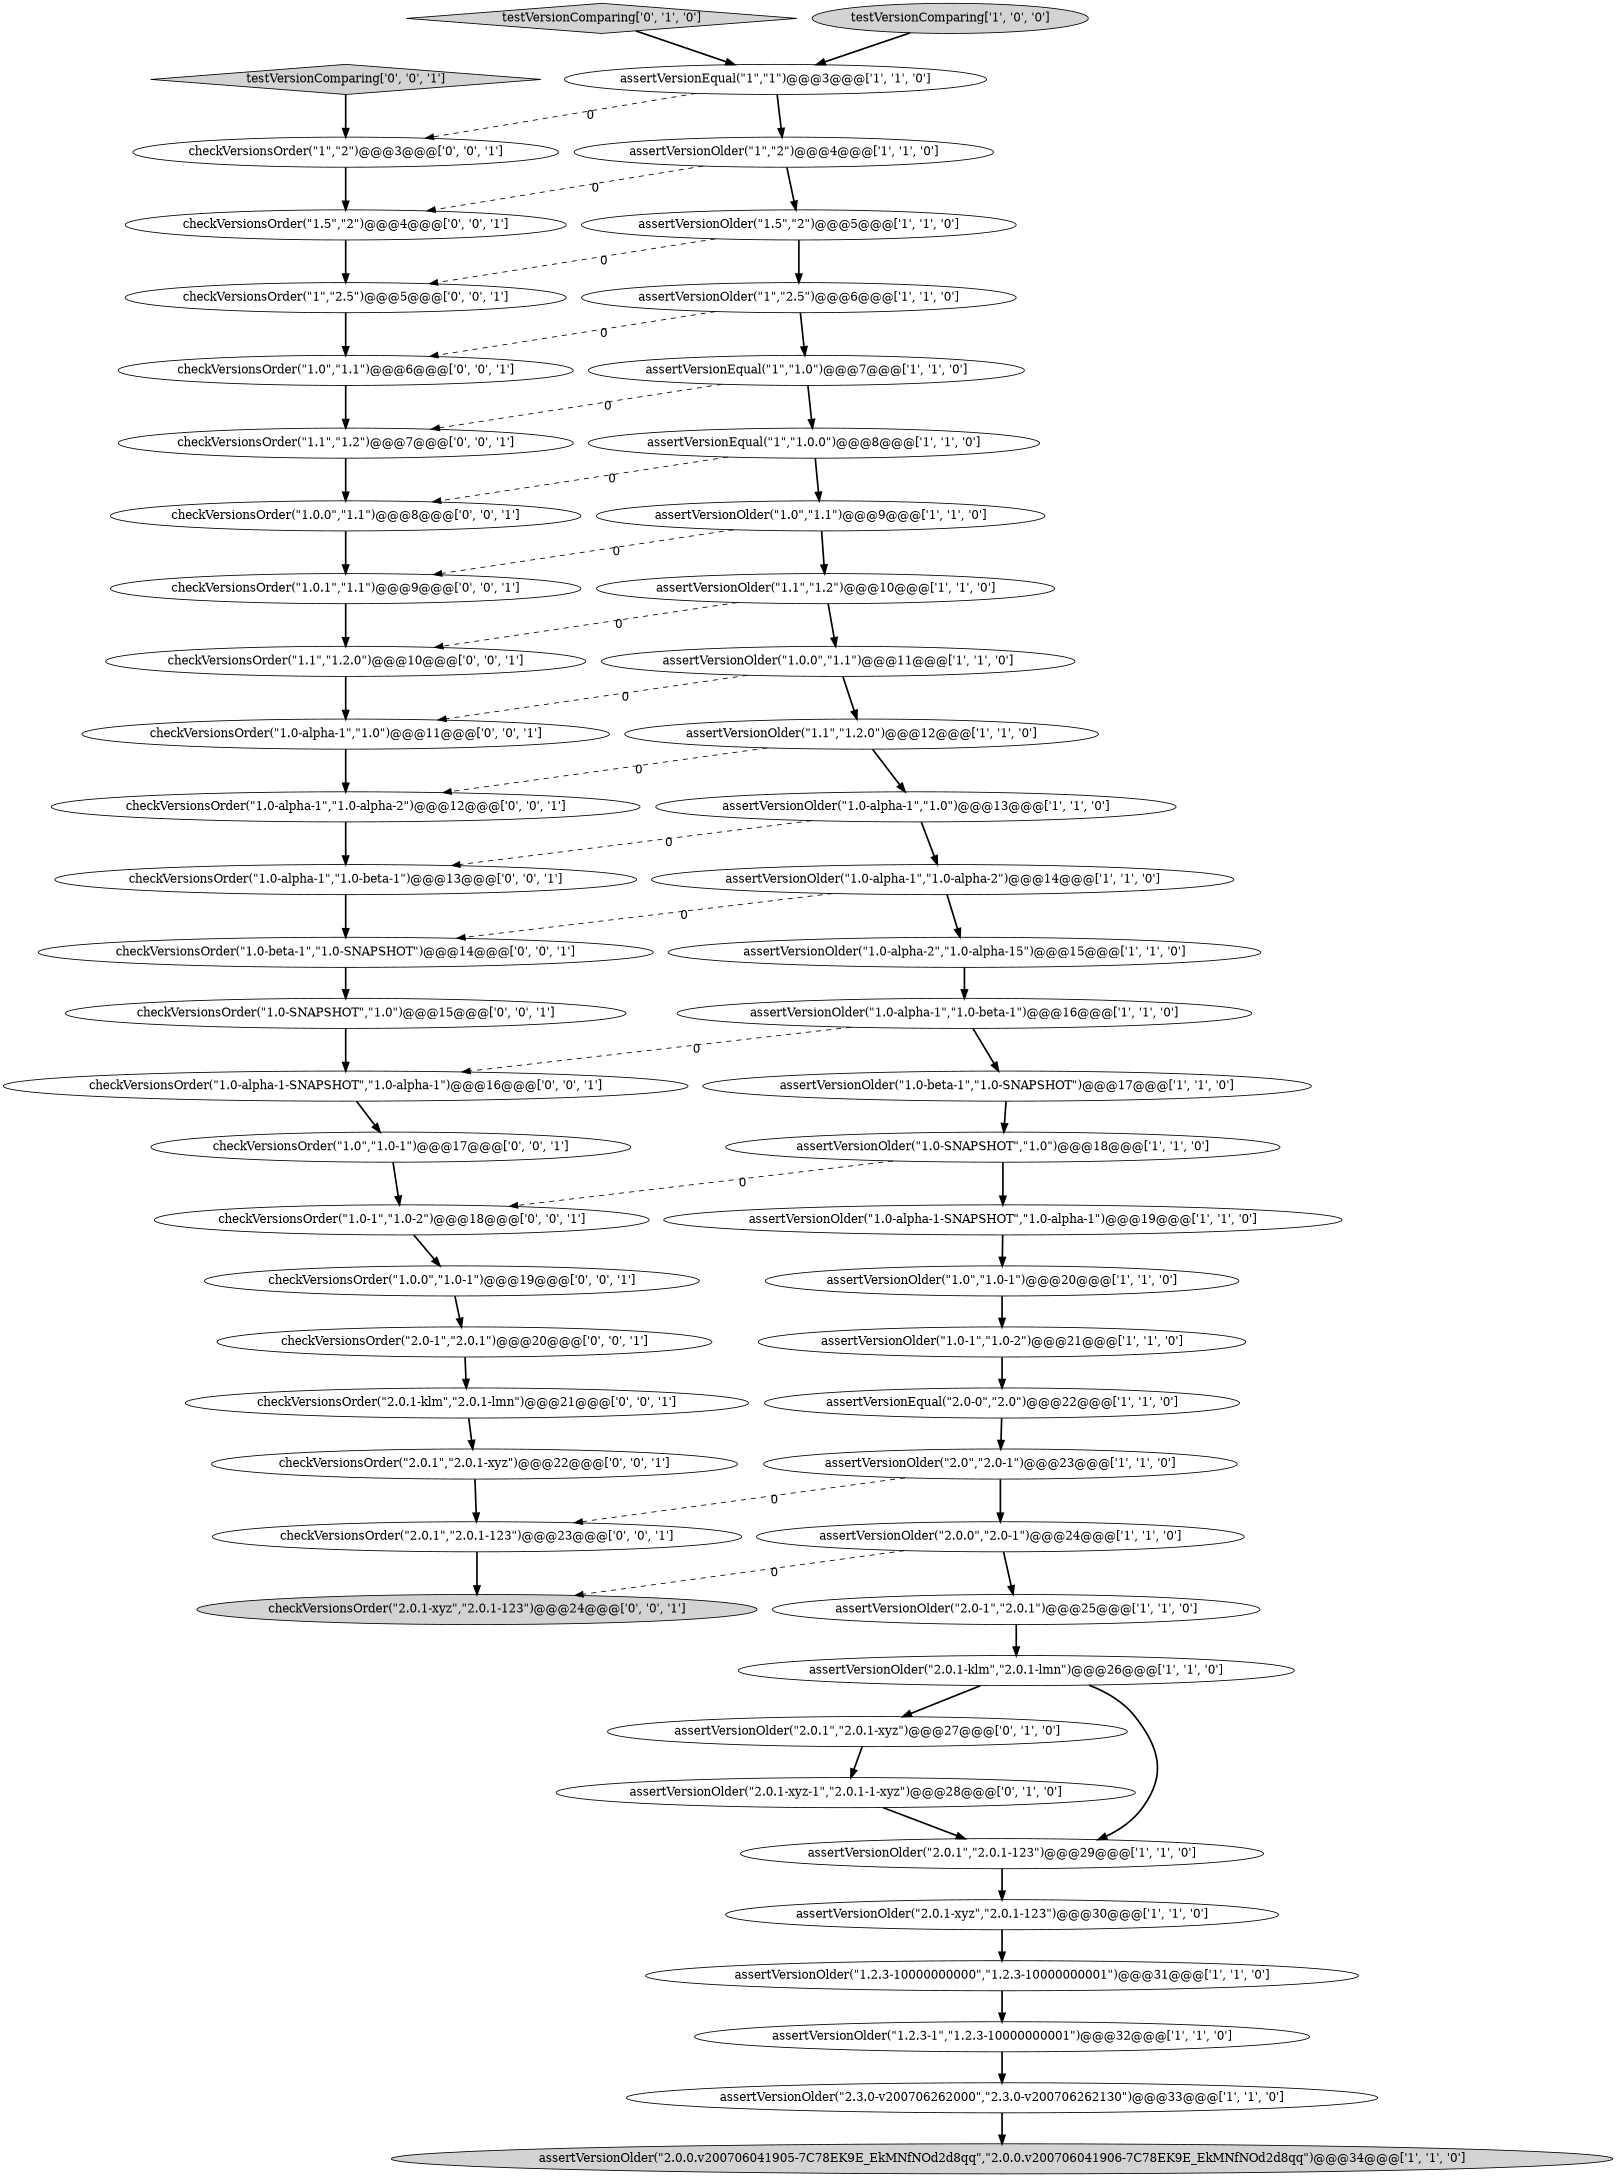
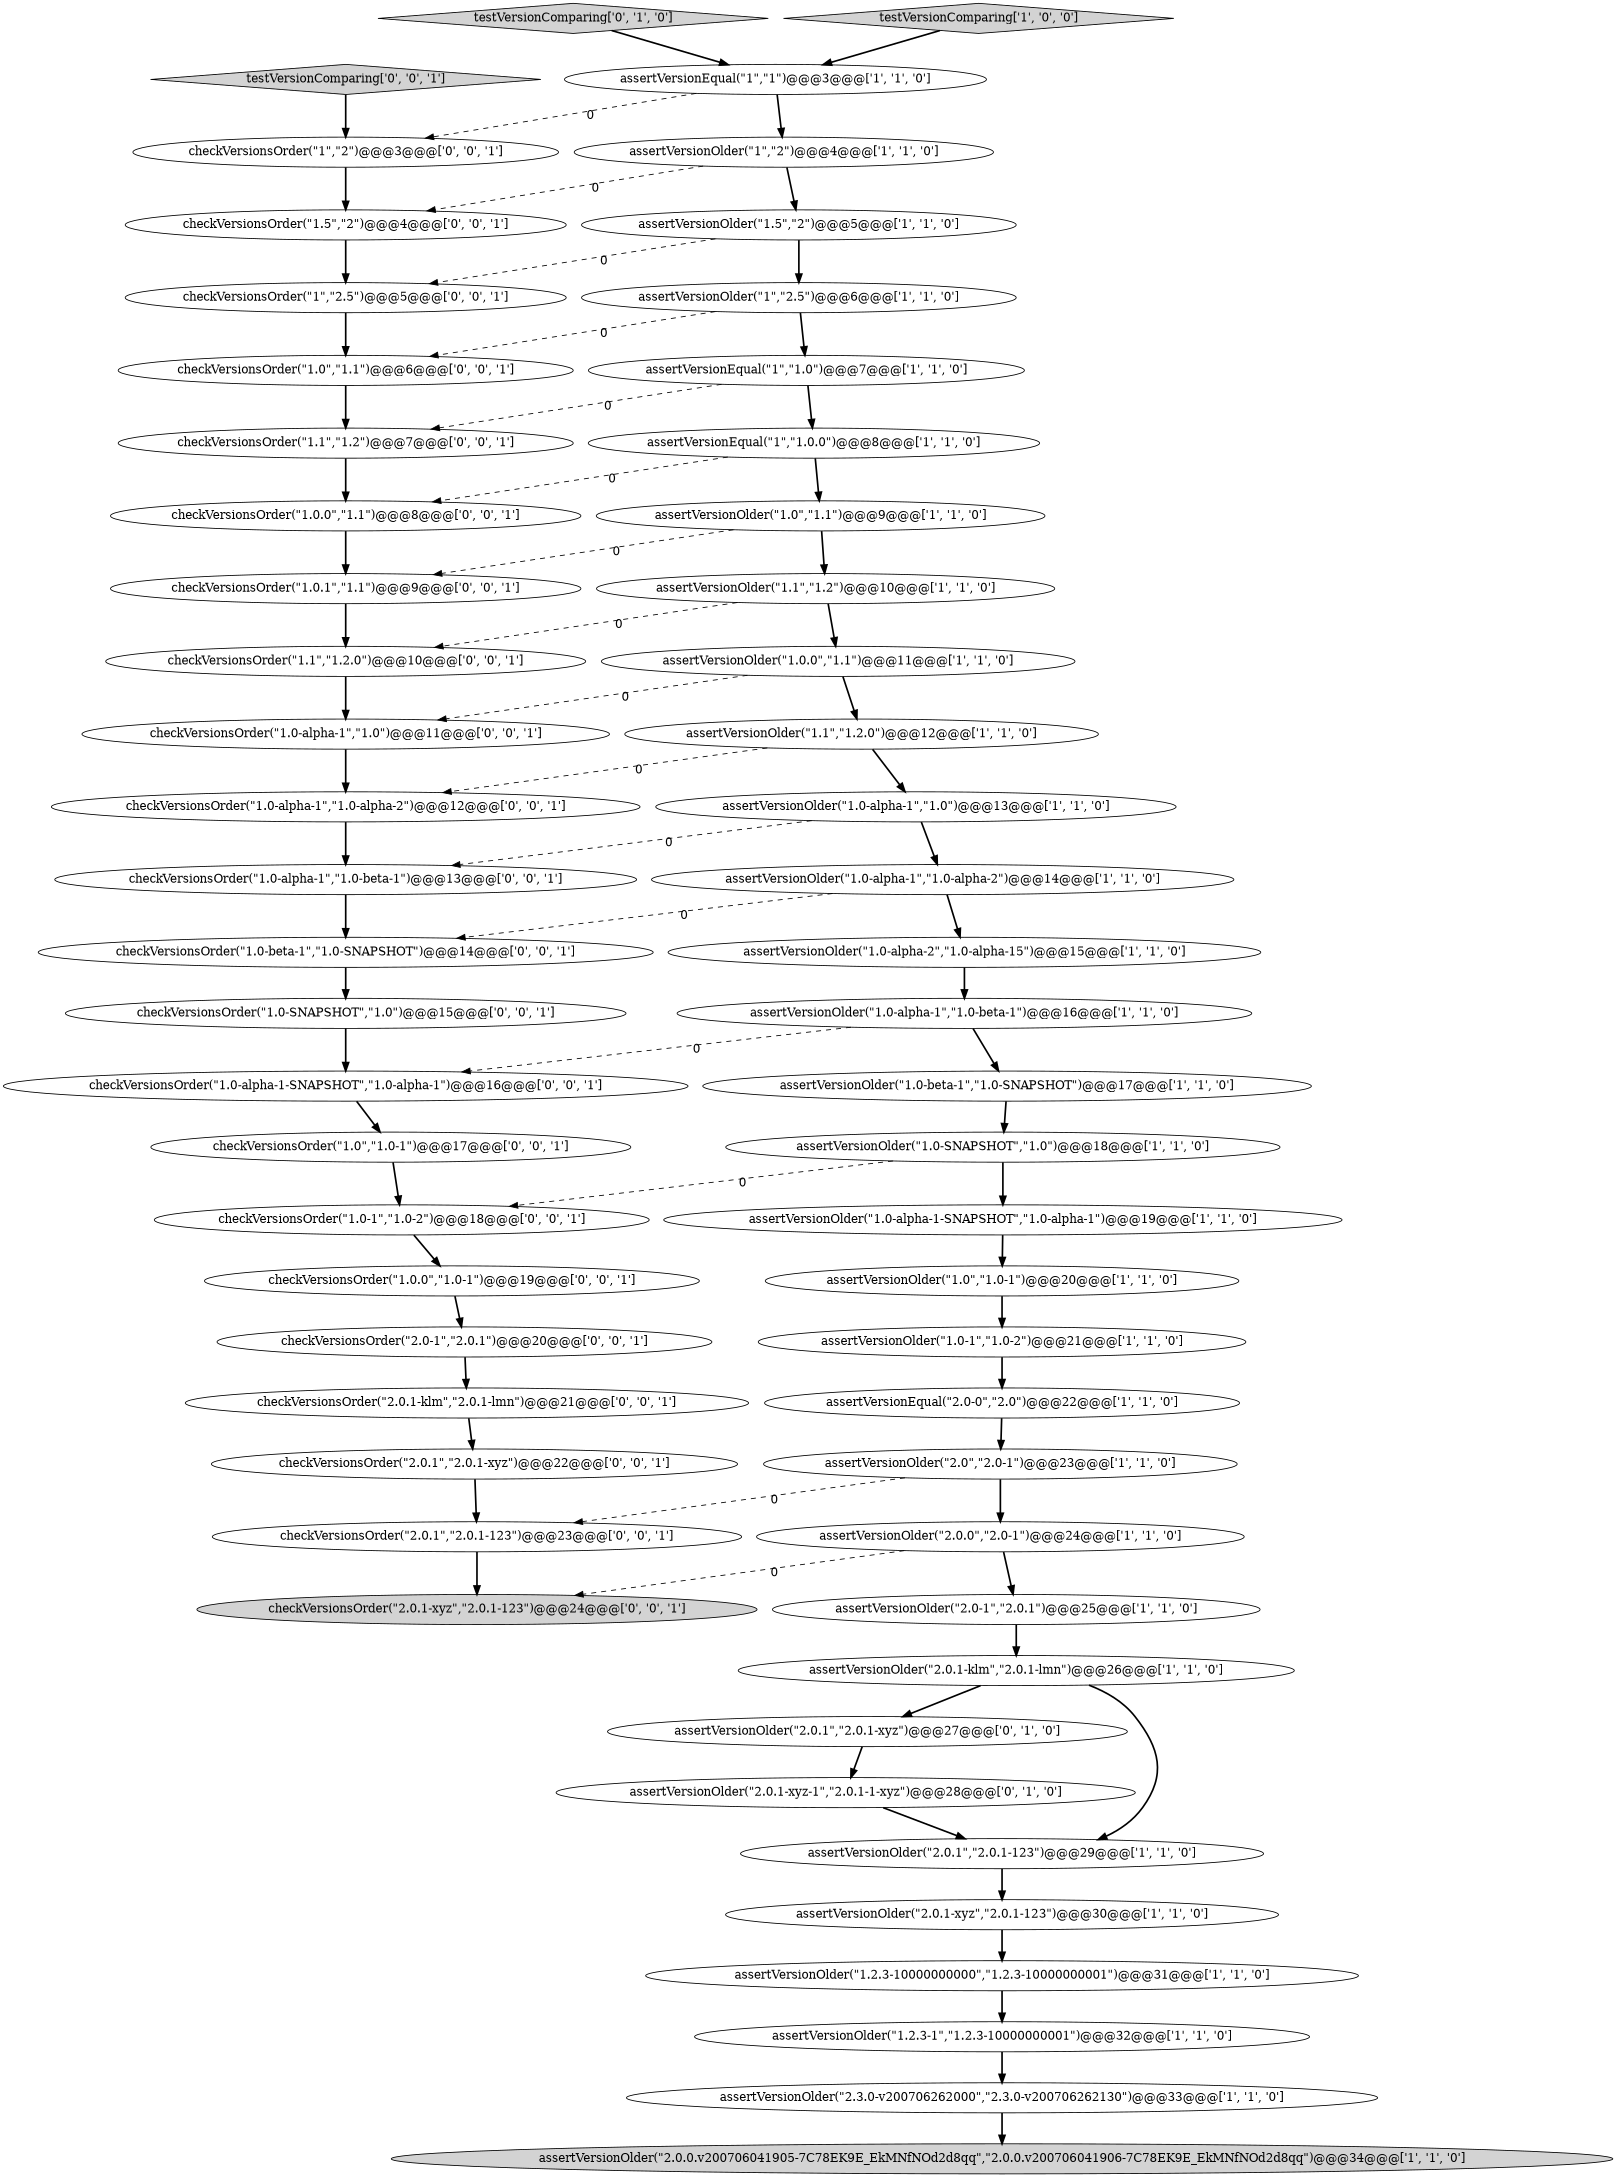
node "testVersionComparing['1', '0', '0']": shape ellipse -> diamond
